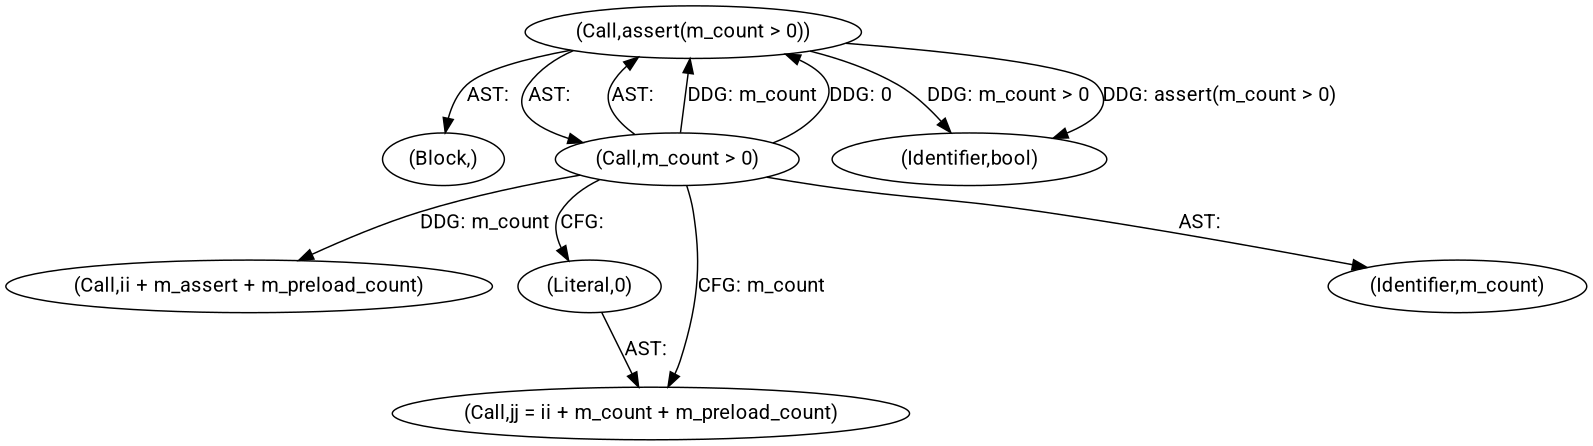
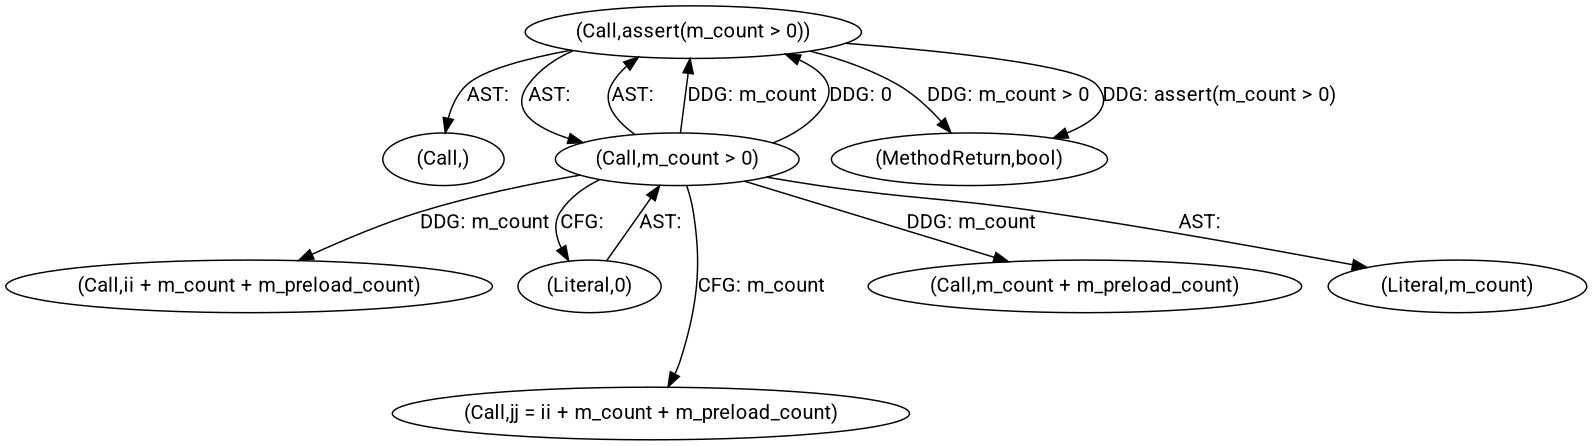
node "(Block,)": label "(Block,)" -> "(Call,)"
node "(Identifier,bool)": label "(Identifier,bool)" -> "(MethodReturn,bool)"
node "(Call,ii + m_assert + m_preload_count)": label "(Call,ii + m_assert + m_preload_count)" -> "(Call,ii + m_count + m_preload_count)"
node "(Call,m_count + m_preload_count)": added
node "(Identifier,m_count)": label "(Identifier,m_count)" -> "(Literal,m_count)"
edge "(Literal,0)" -> "(Call,jj = ii + m_count + m_preload_count)": now "(Literal,0)" -> "(Call,m_count > 0)"
